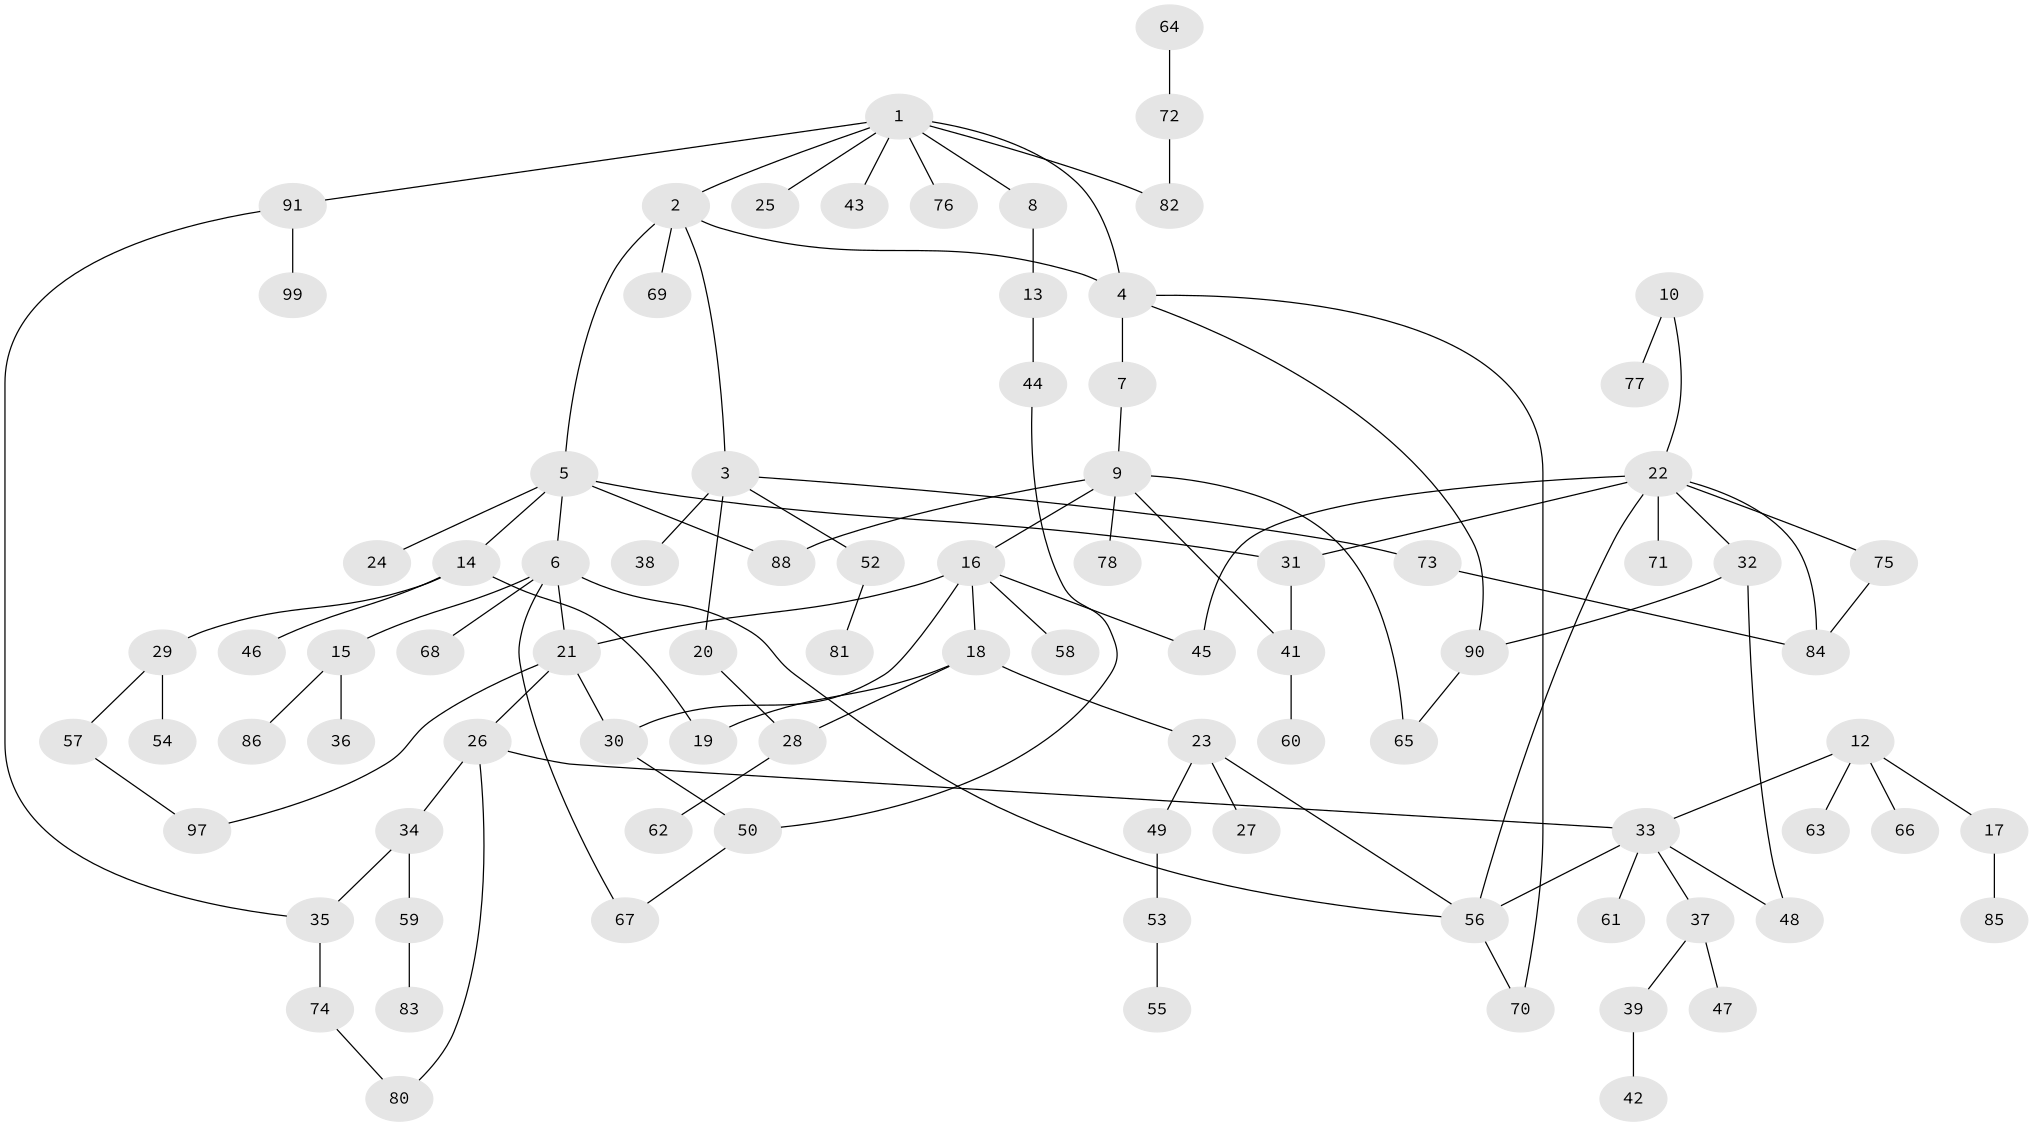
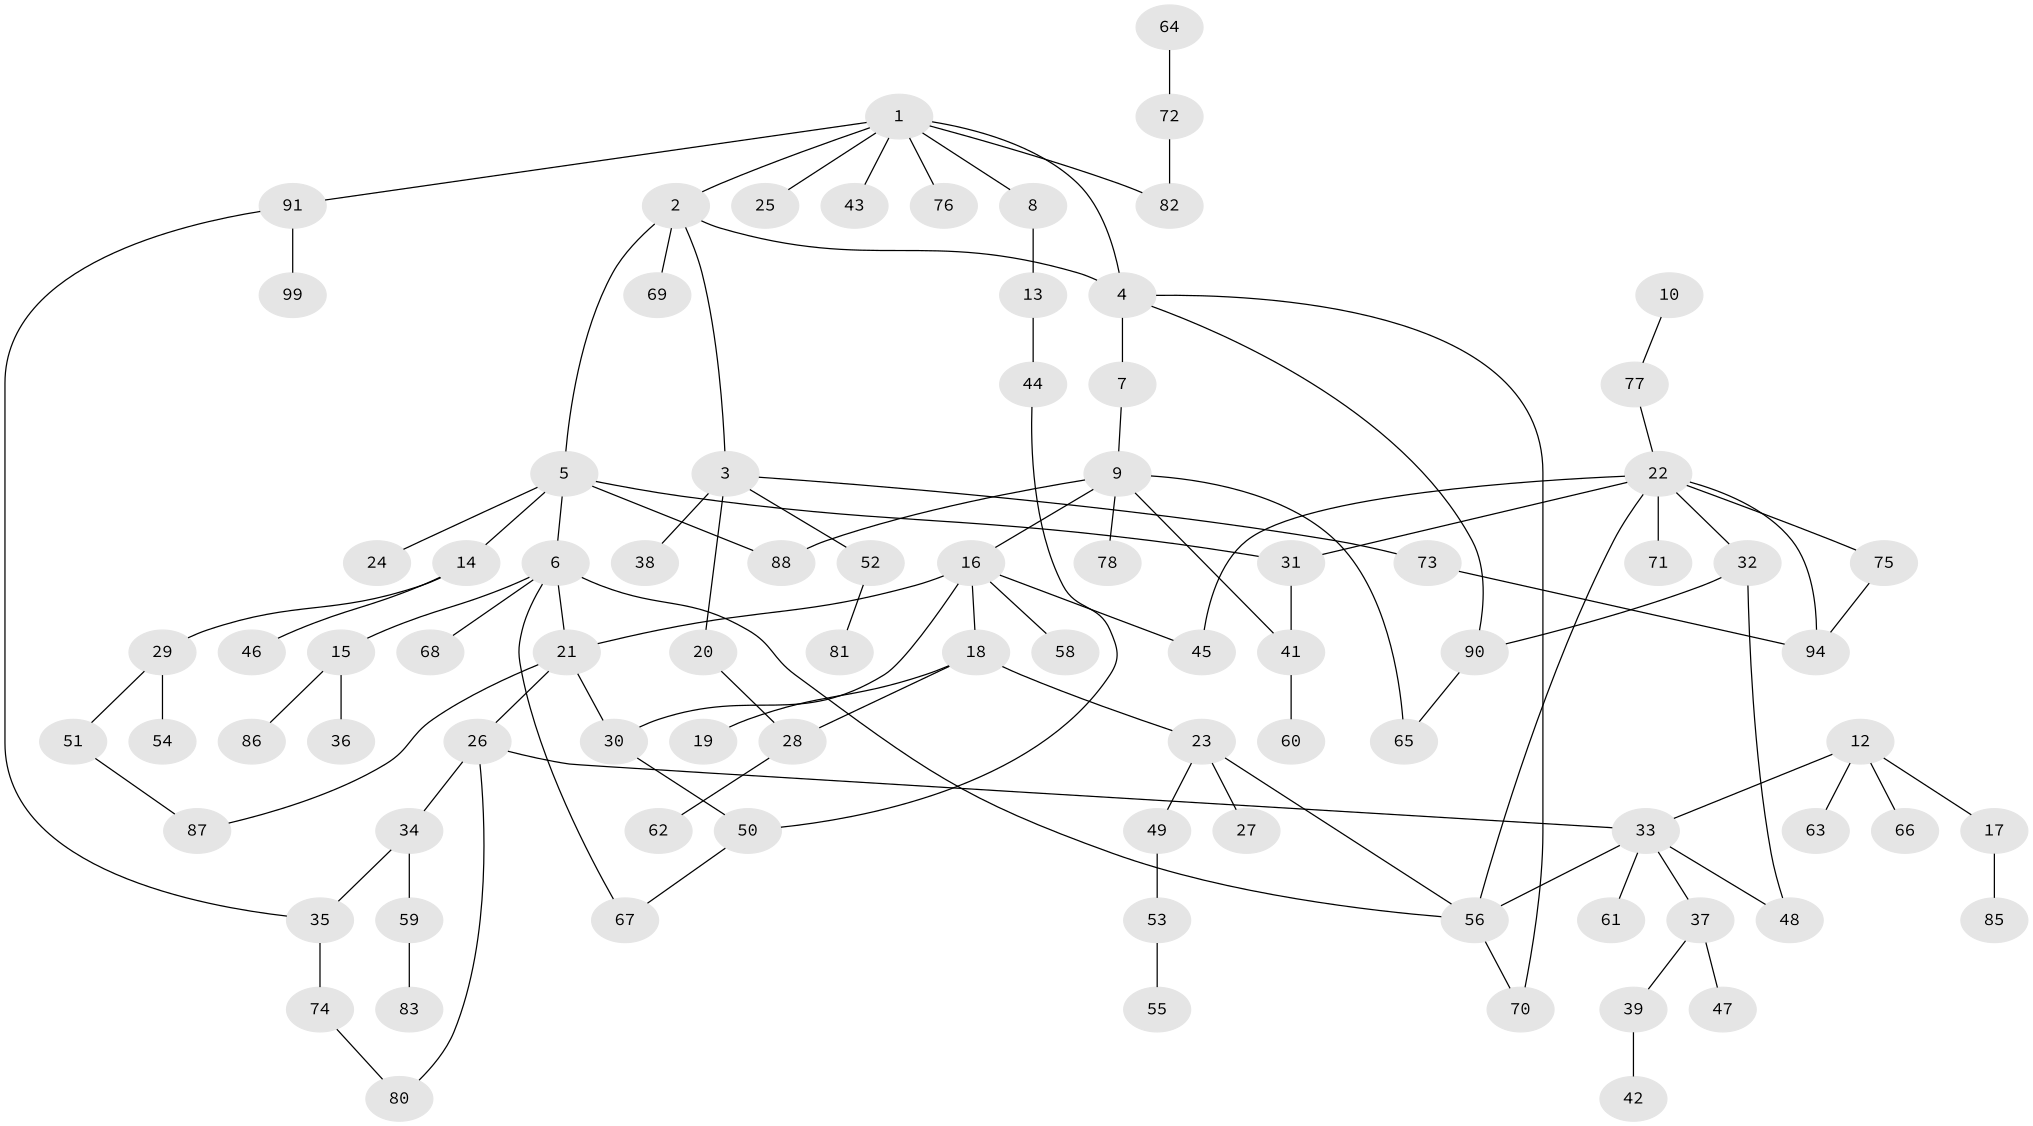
edge "10" -- "22": now "77" -- "22"
edge "14" -- "19": removed
node "84": label "84" -> "94"
node "57": label "57" -> "51"
node "97": label "97" -> "87"
